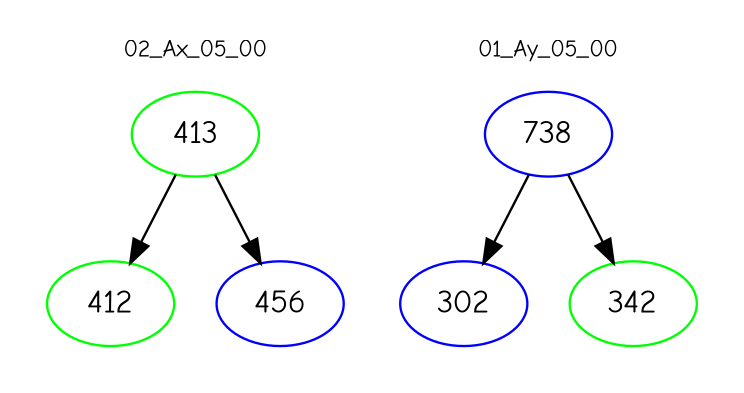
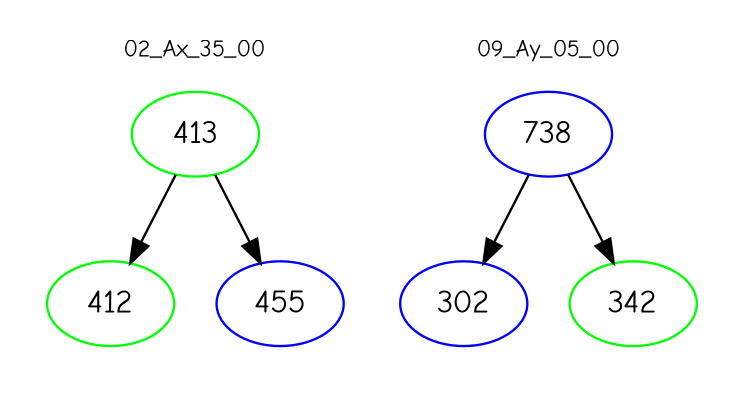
cluster "02_Ax_05_00": label "02_Ax_05_00" -> "02_Ax_35_00"
cluster "01_Ay_05_00": label "01_Ay_05_00" -> "09_Ay_05_00"
node "456": label "456" -> "455"
